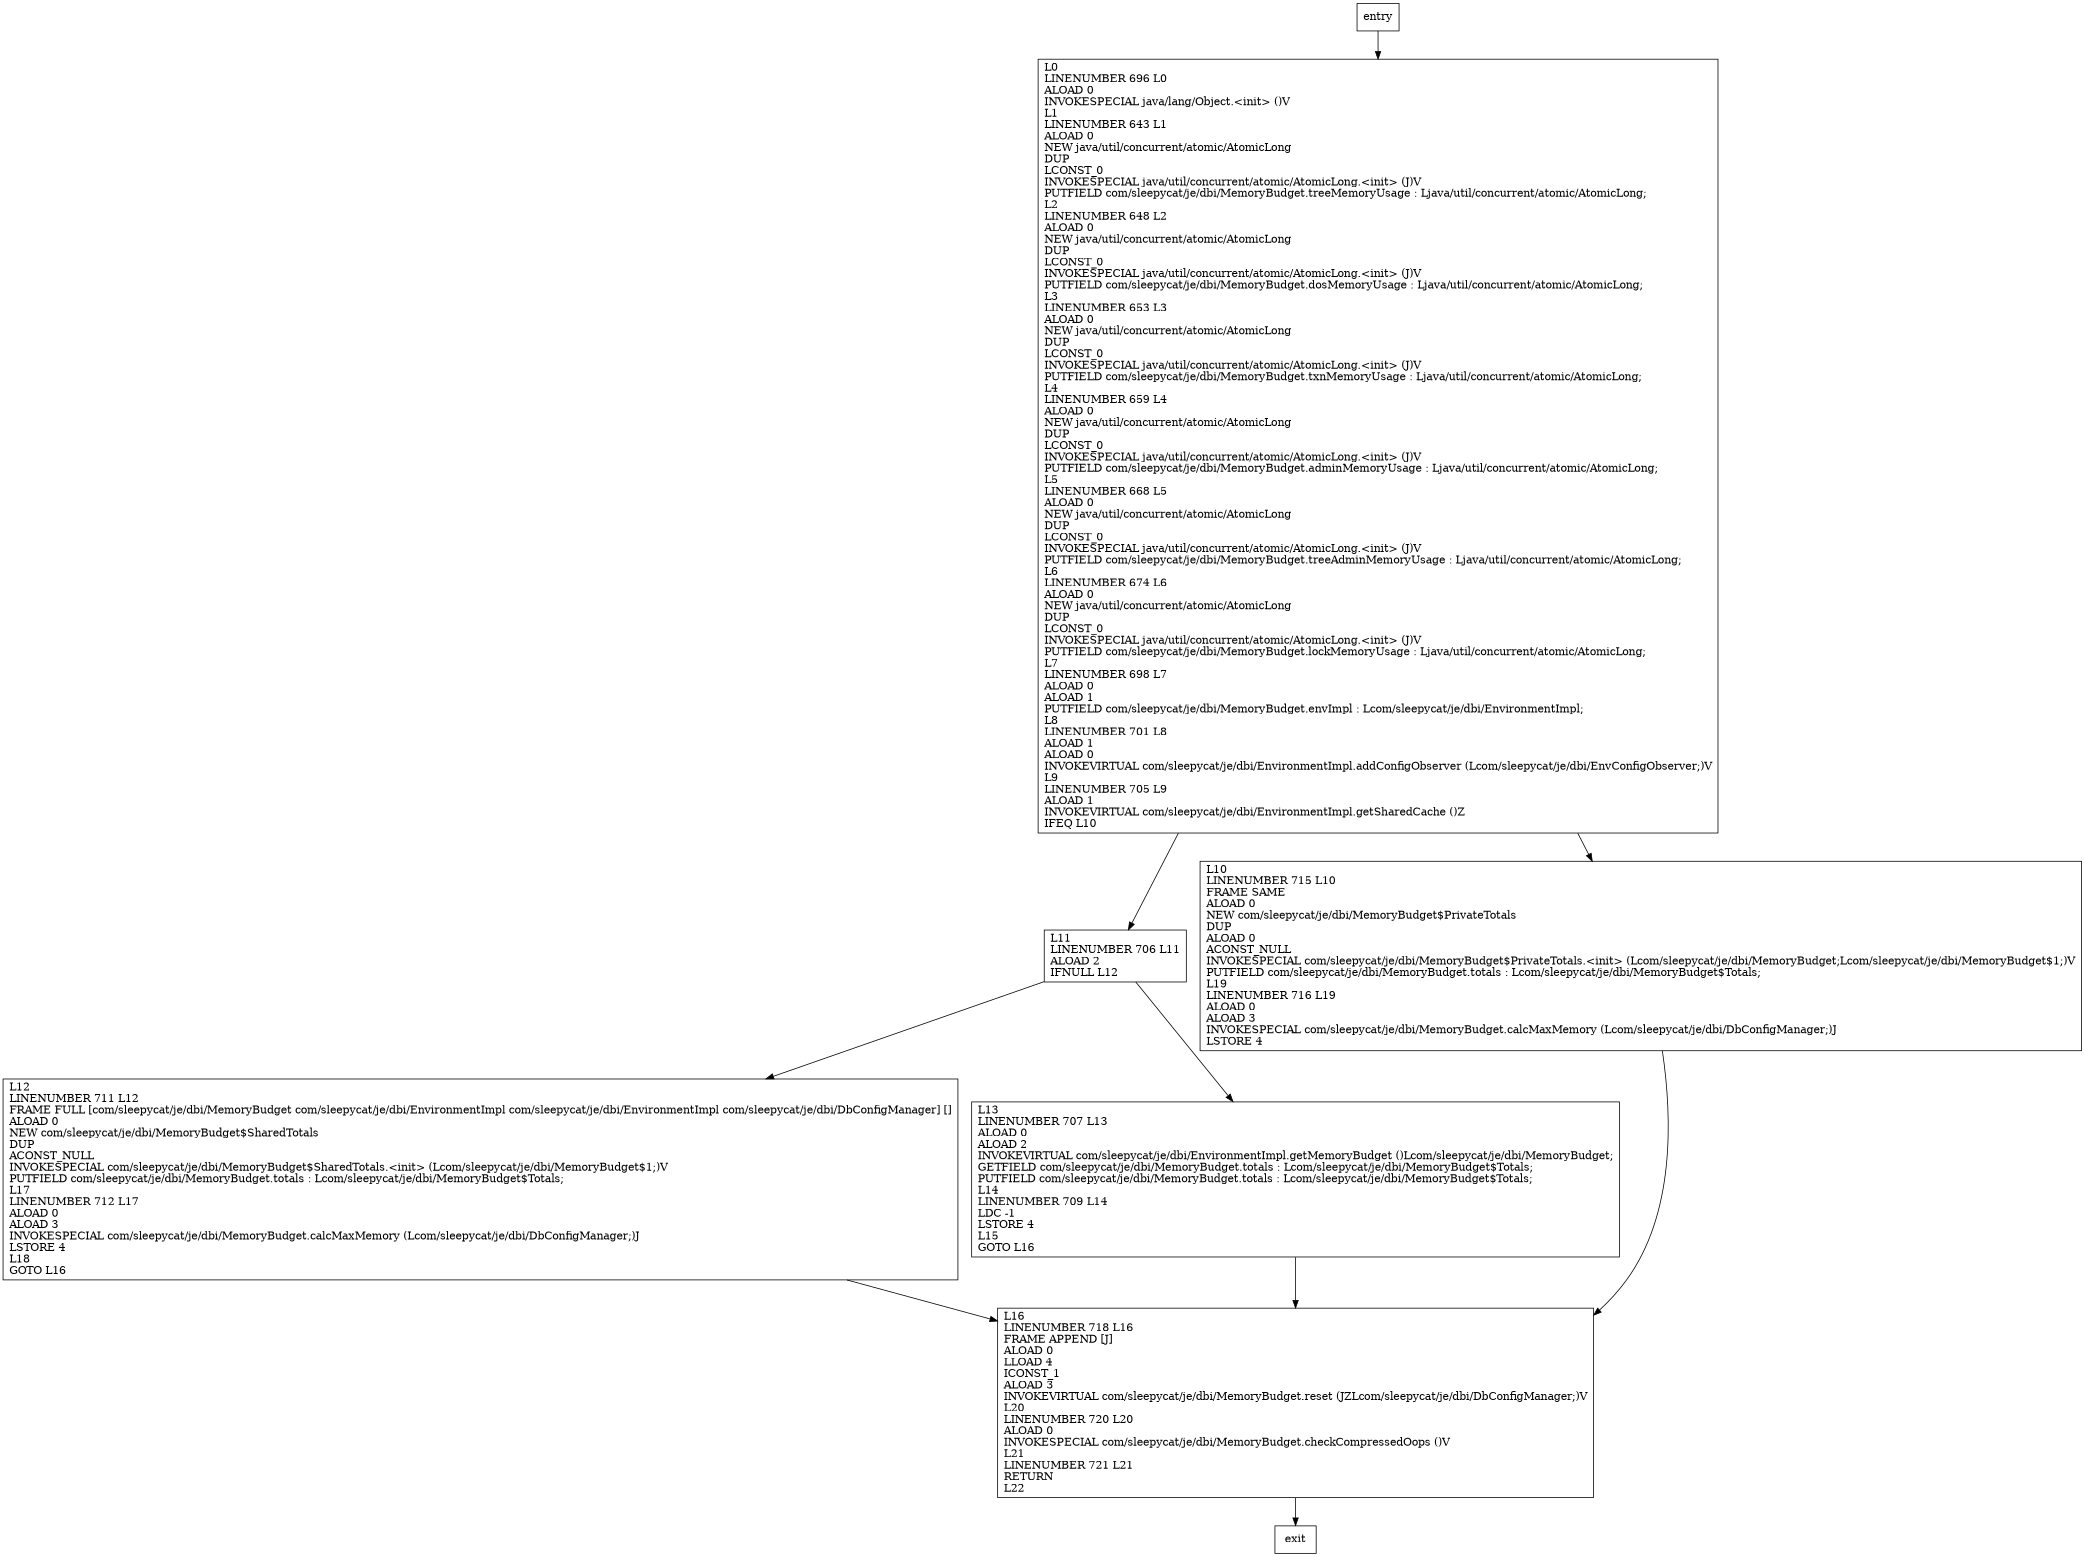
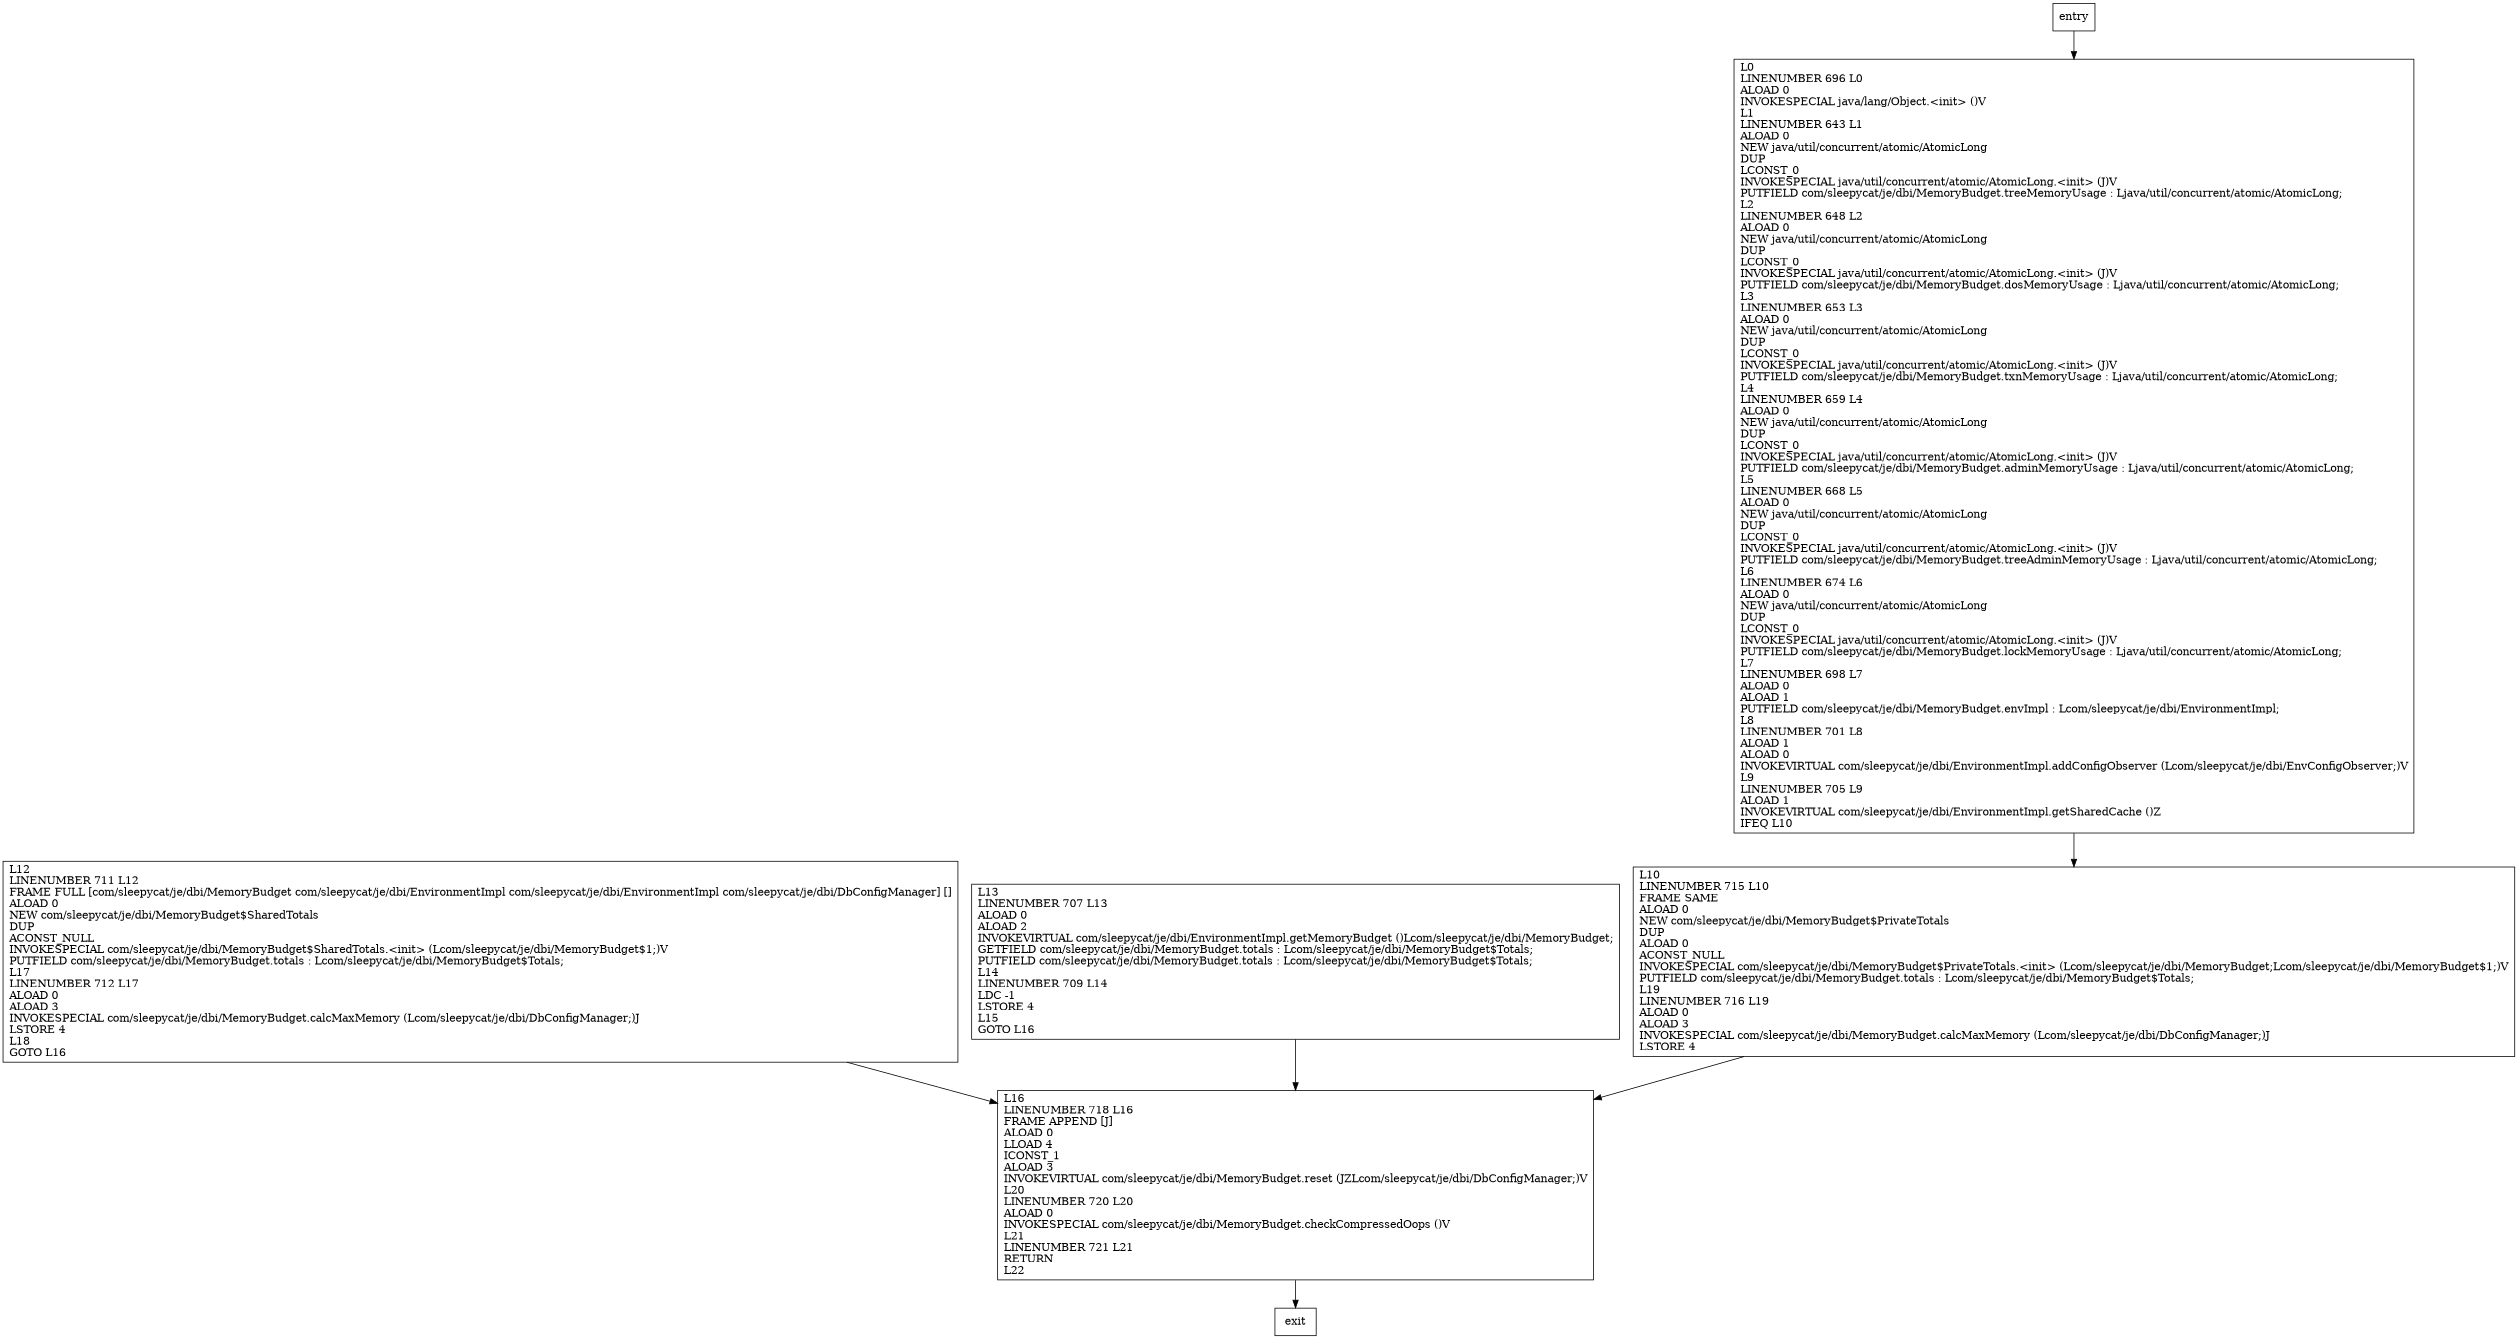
node "L11 LINENUMBER 706 L11 ALOAD 2 IFNULL L12": removed
